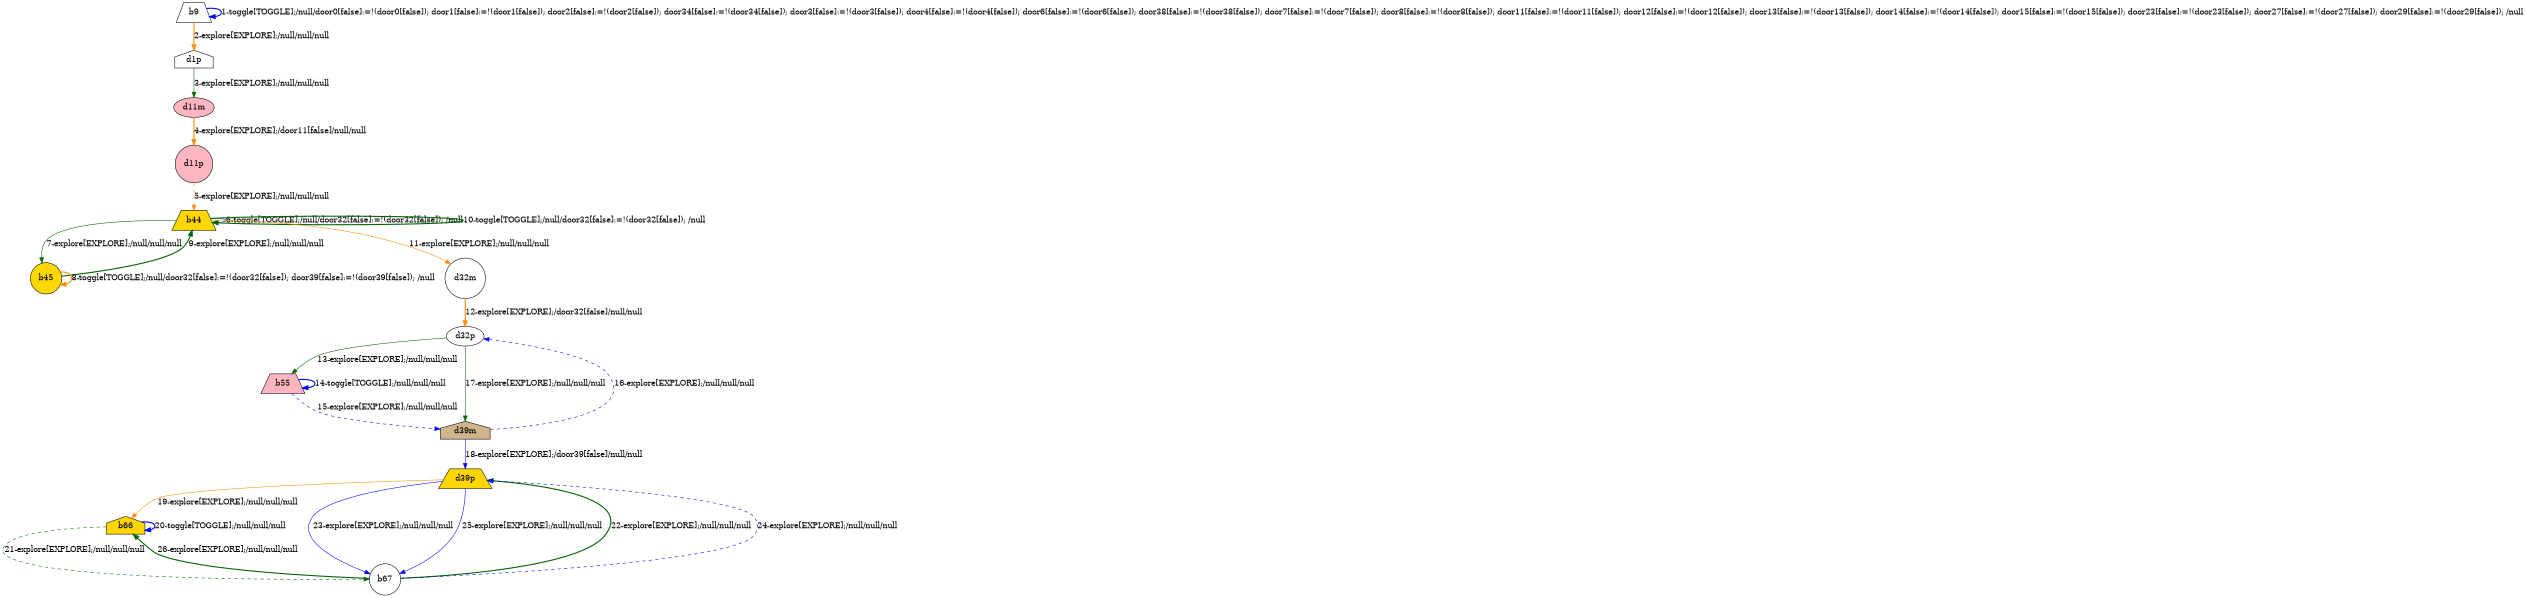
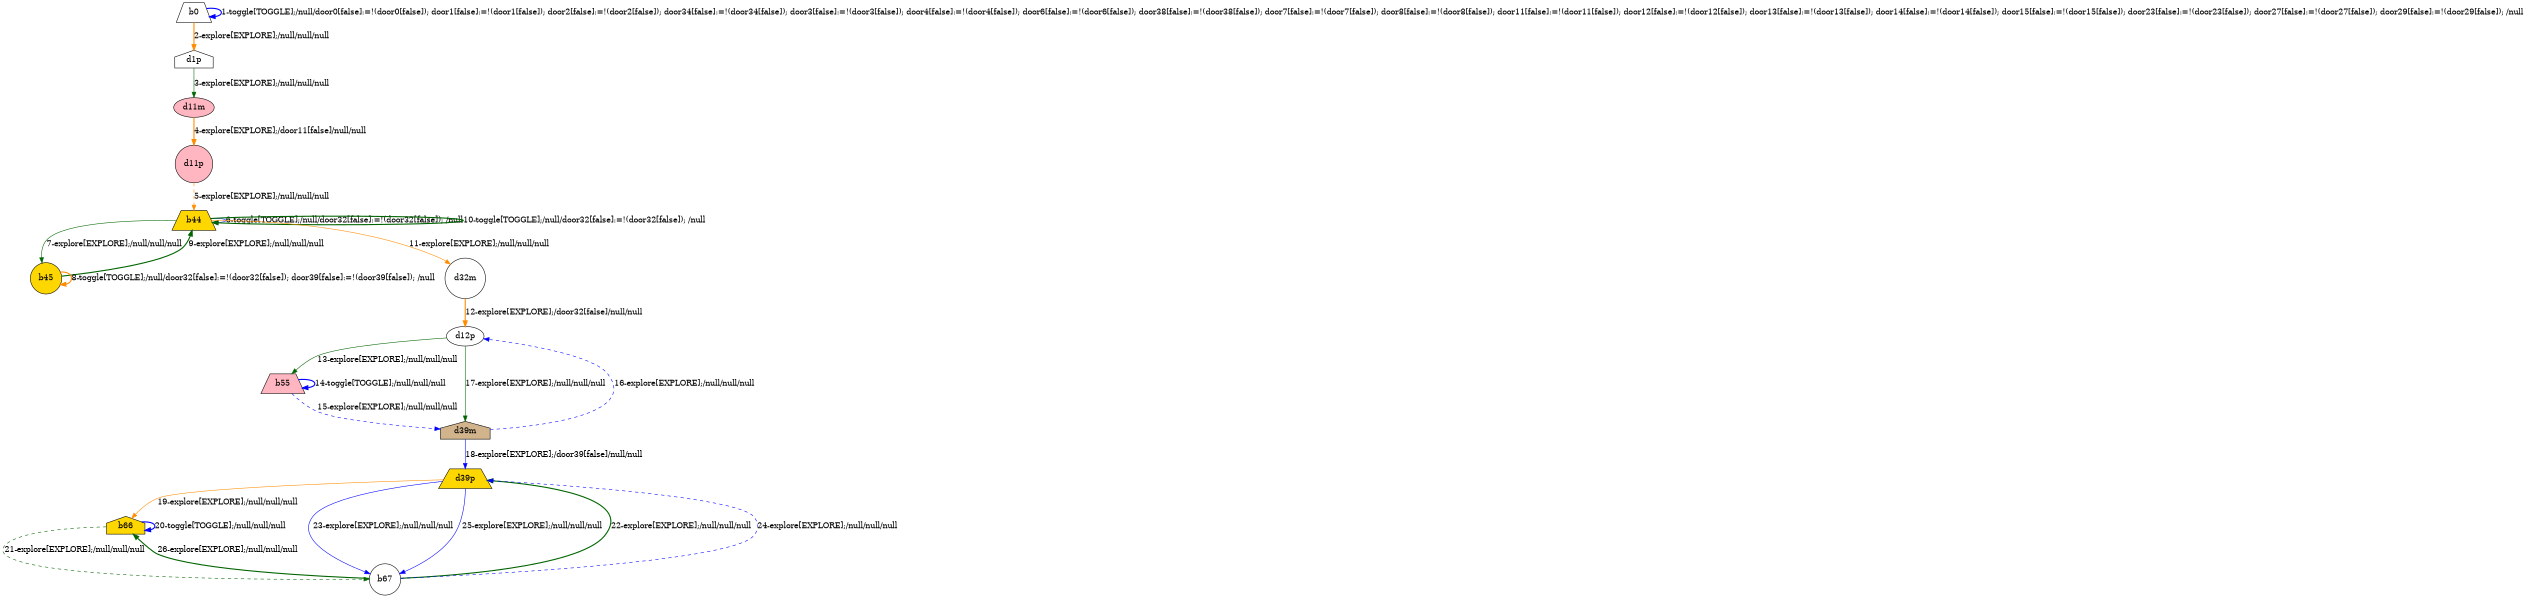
node "b9": label "b9" -> "b0"
node "d32p": label "d32p" -> "d12p"
